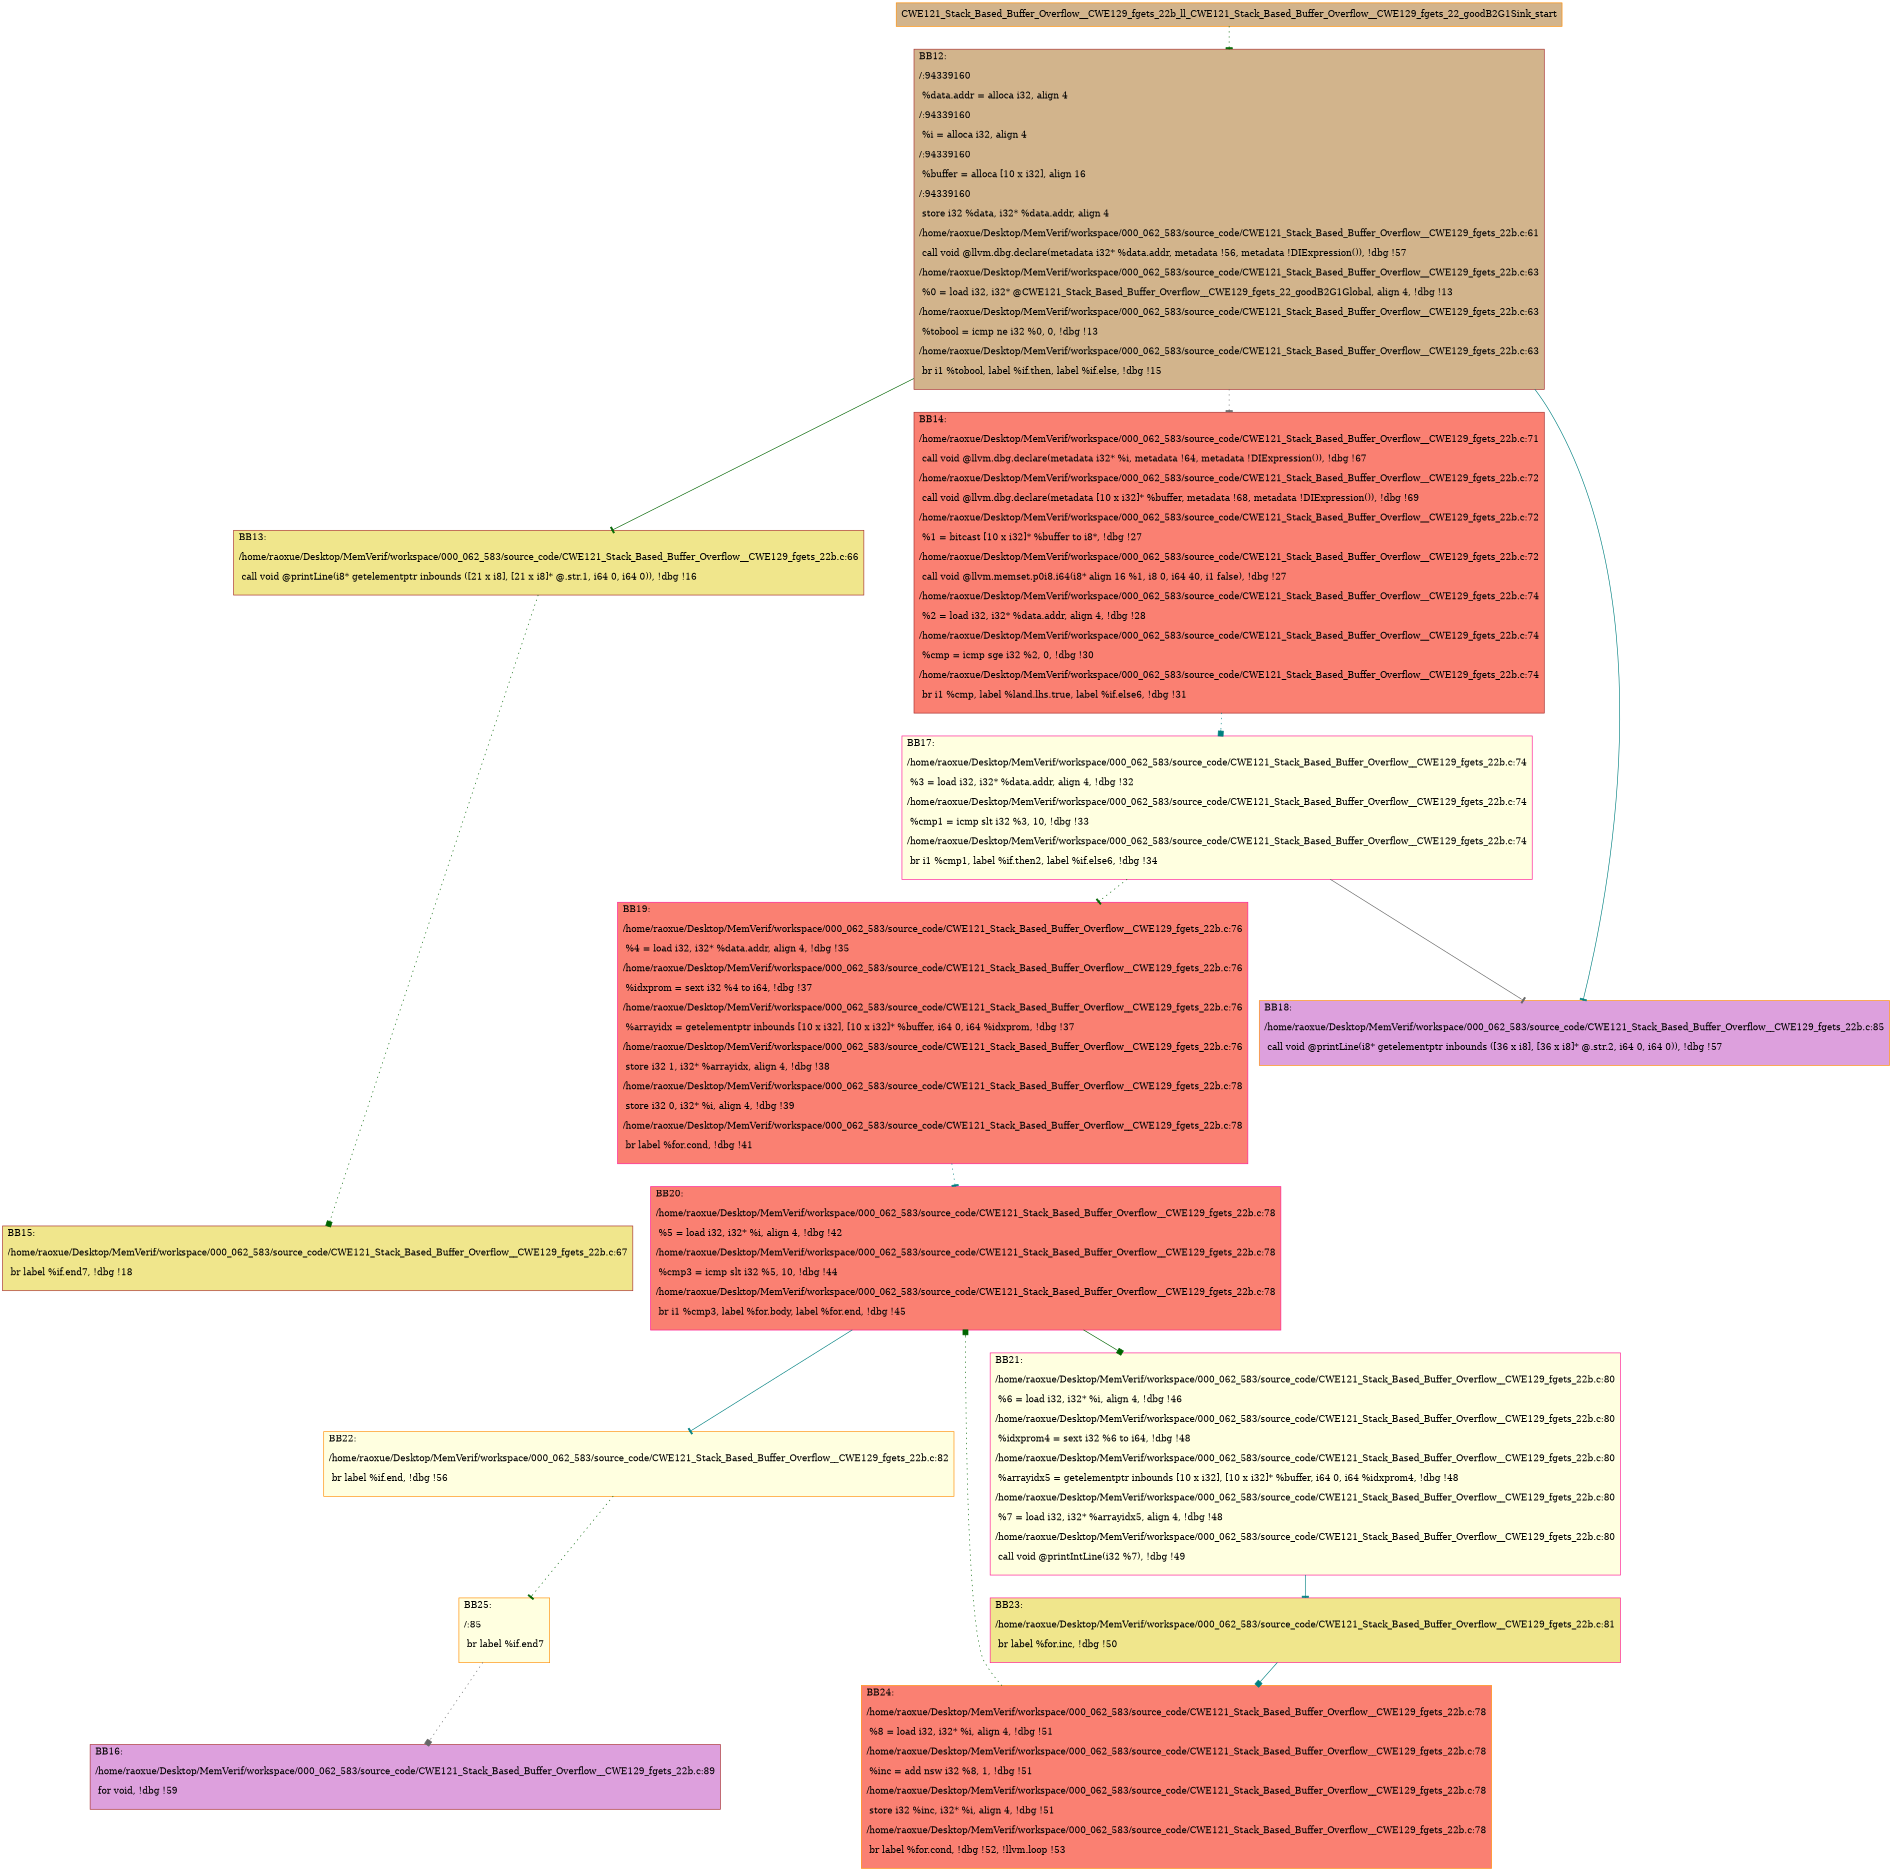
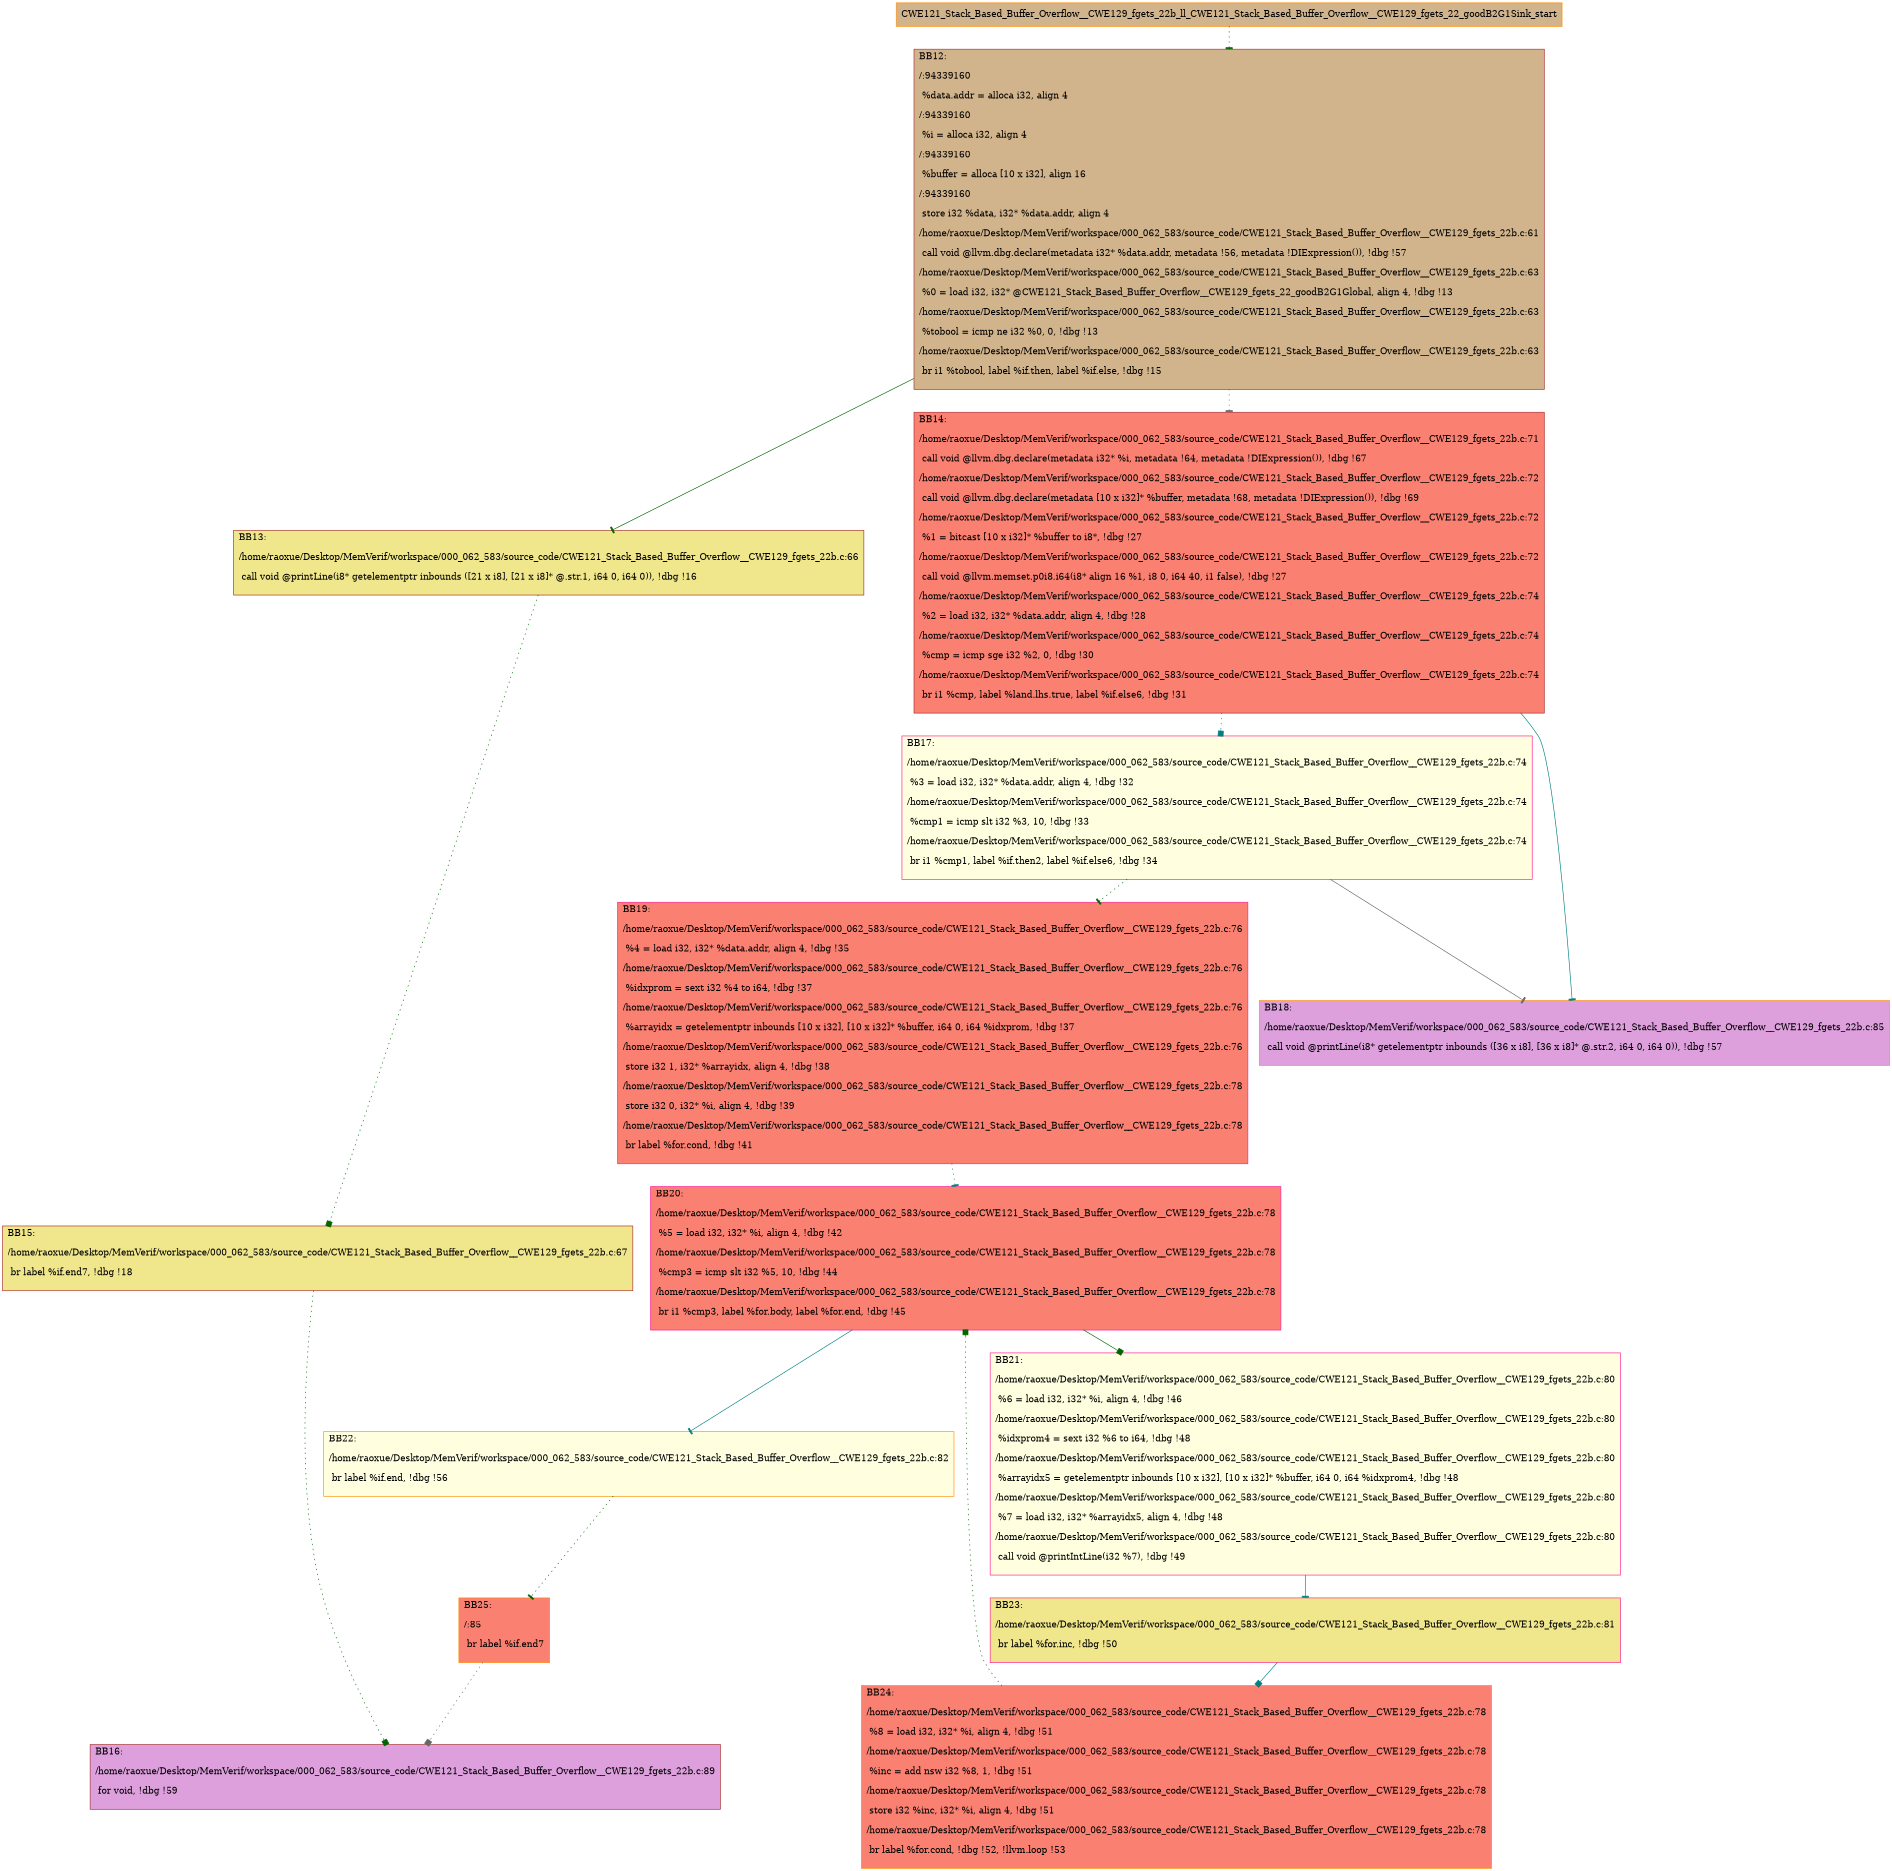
edge "BB12:" -> "BB18:": now "BB14:" -> "BB18:"
edge "BB15:" -> "BB16:": added
node "BB25:": fillcolor lightyellow -> salmon
